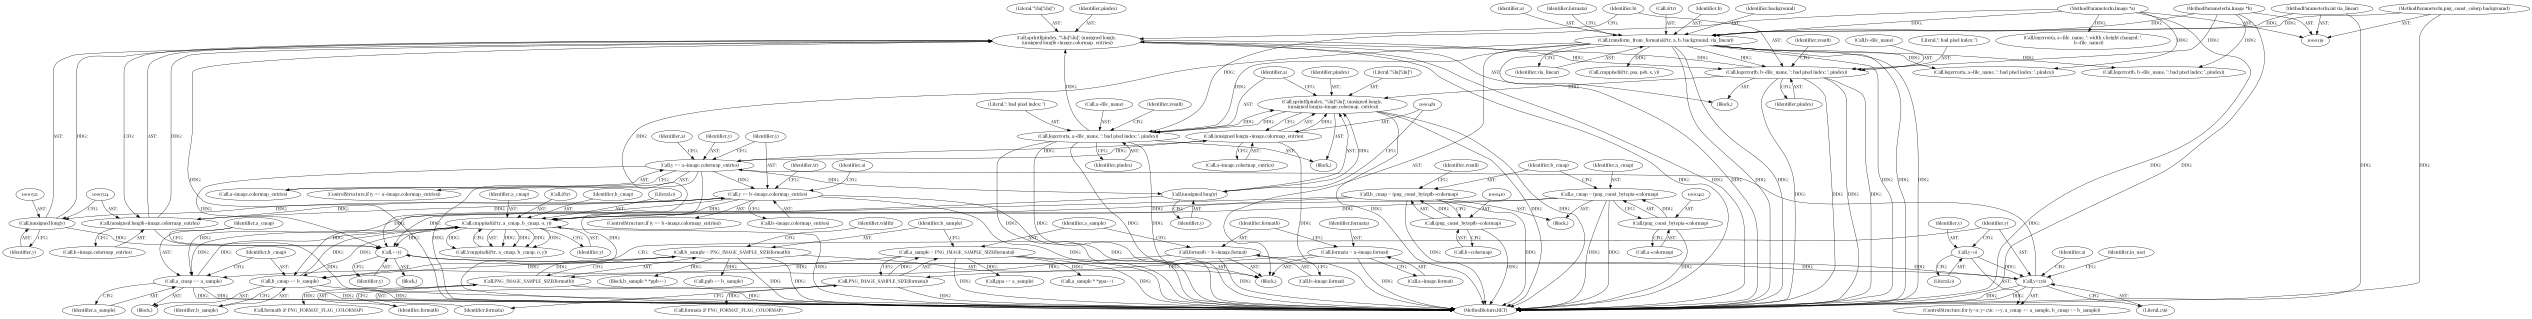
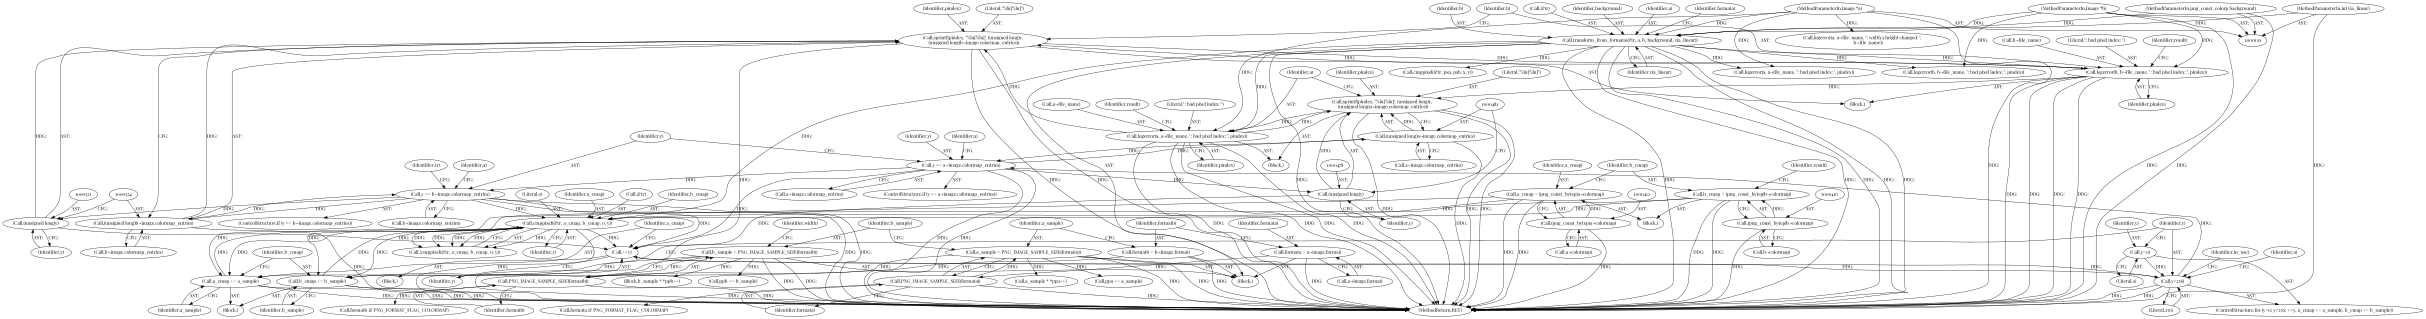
node "1000478": added
edge "(Call,formata = a->image.format)" -> "(Call,PNG_IMAGE_SAMPLE_SIZE(formata))": label "CFG: " -> "DDG: "
node "(Call,b->image.format)": removed
